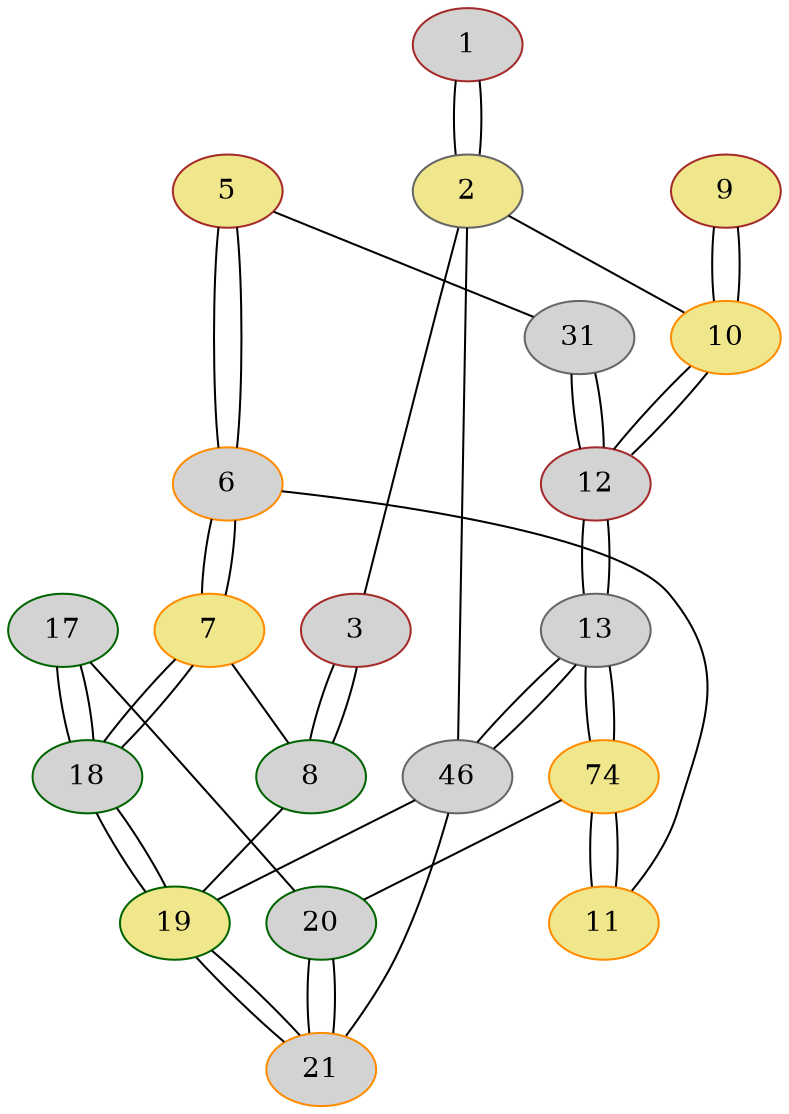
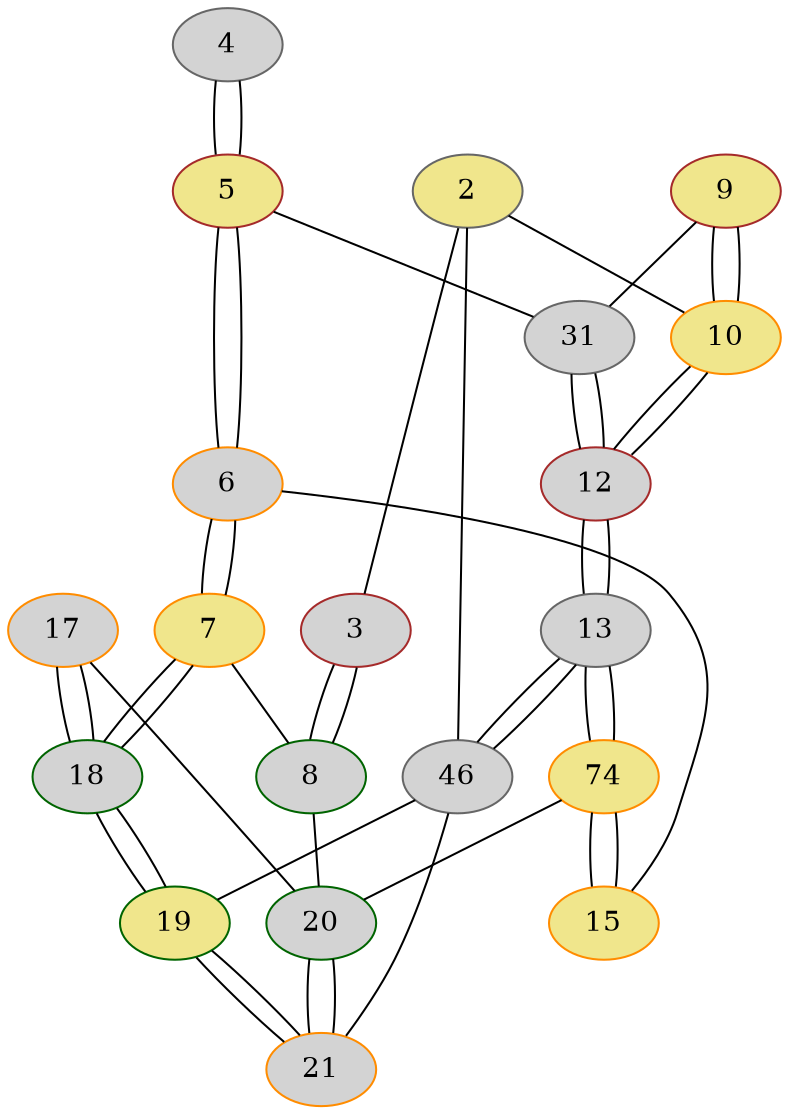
node "4": added
node "1": removed
edge "9" -- "31": added
node "17": color darkgreen -> darkorange
edge "8" -- "19": now "8" -- "20"
node "11": label "11" -> "15"
